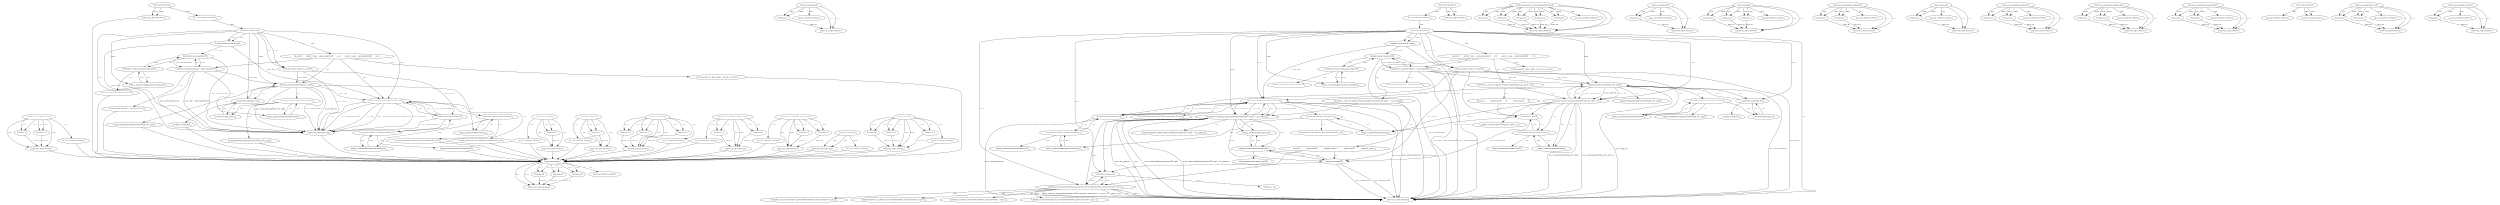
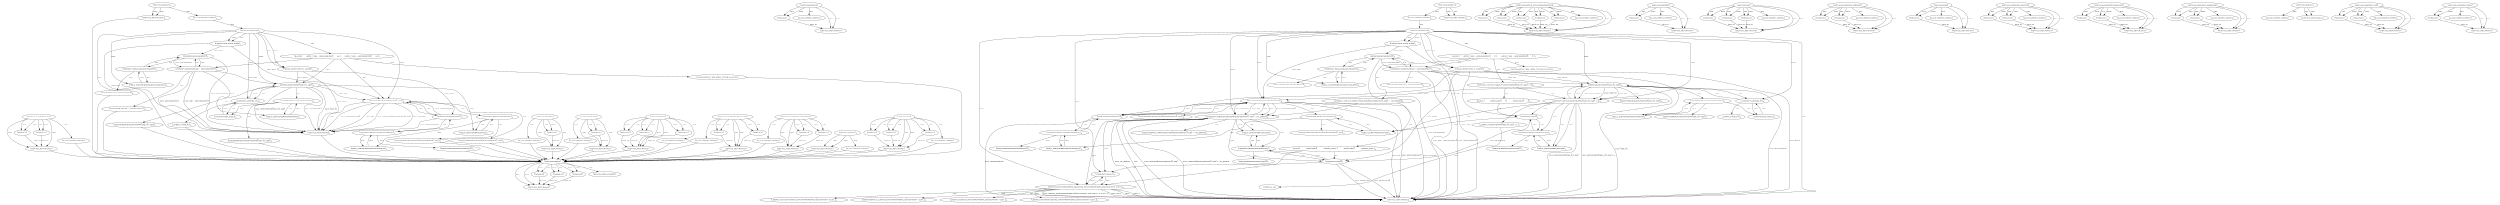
edge "(<operator>.minus,-1)" -> "(LITERAL,1,-1)": now "(LITERAL,0,vector.insertAt((size_t)0, size) < 0)" -> "(LITERAL,1,-1)"
